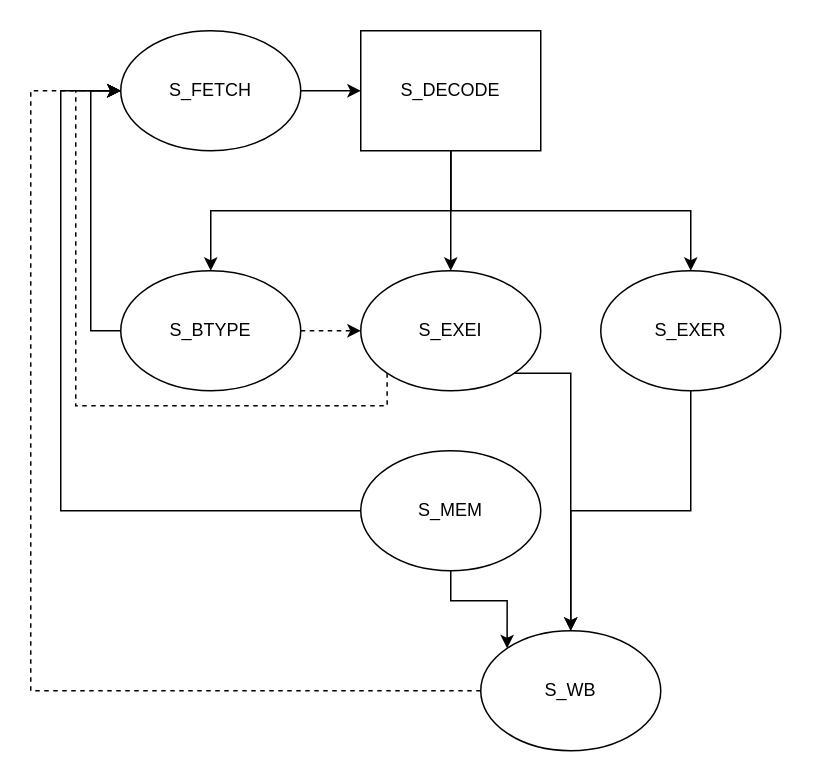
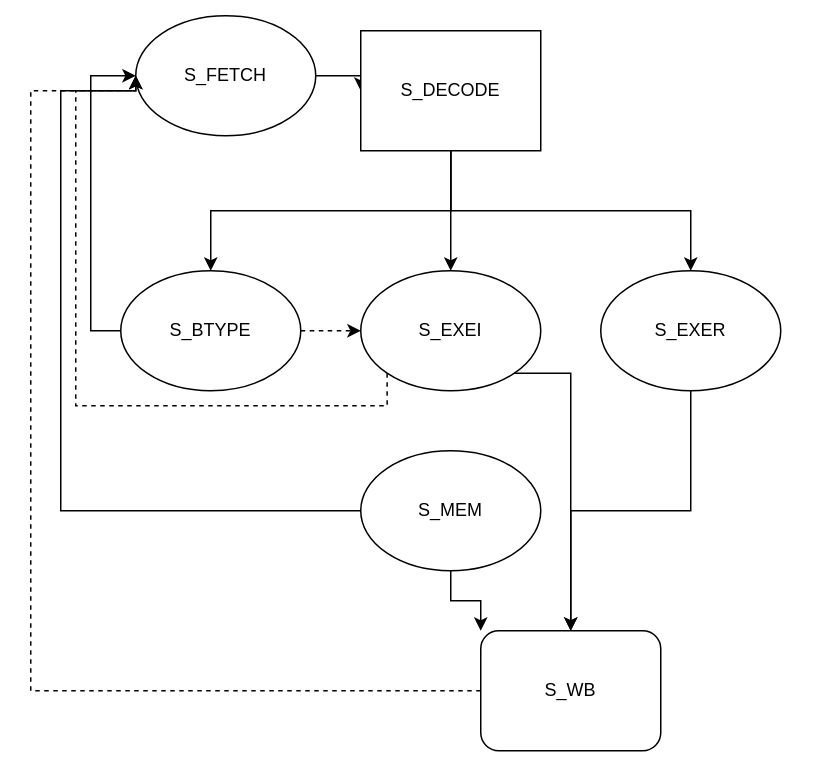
node "S_FETCH": moved (211, 91) -> (226, 76)
node "S_WB": shape ellipse -> rounded rectangle
